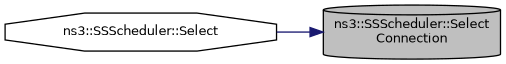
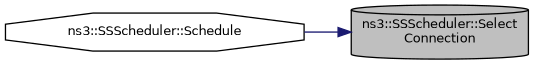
node "ns3::SSScheduler::Select": label "ns3::SSScheduler::Select" -> "ns3::SSScheduler::Schedule"
